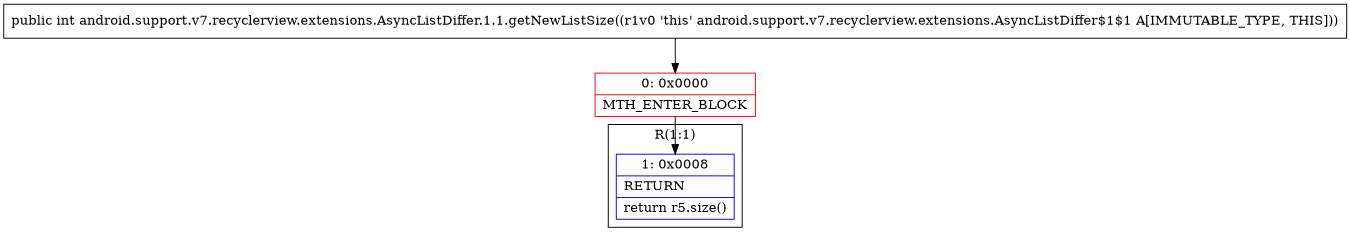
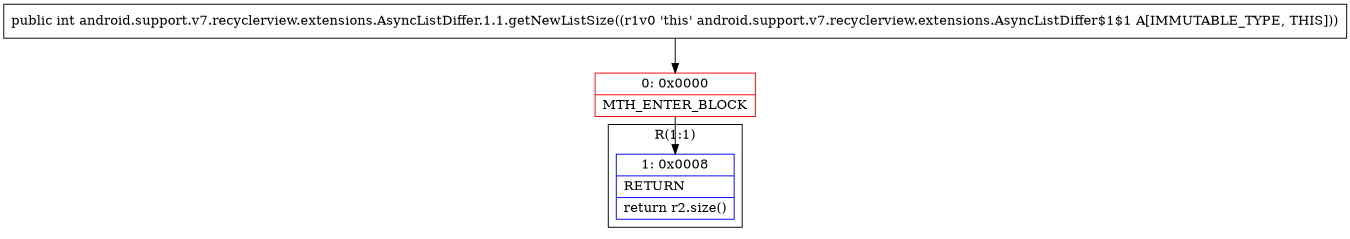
node "1: 0x0008": text "return r5.size()" -> "return r2.size()"
